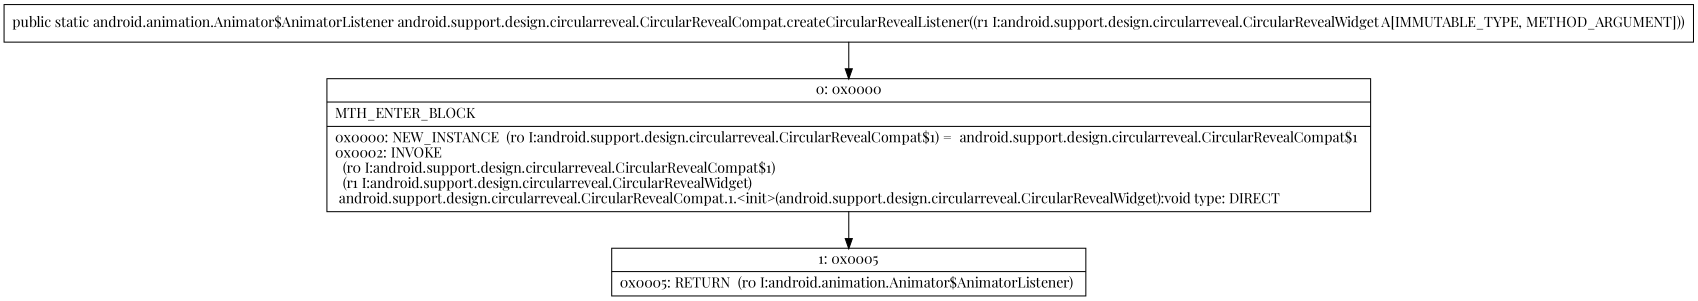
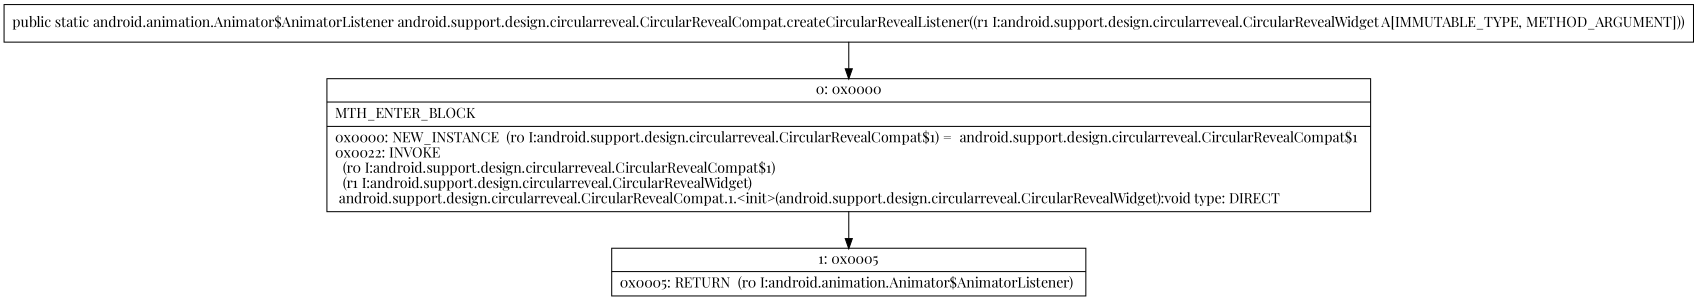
node "0: 0x0000": text "0x0002: INVOKE" -> "0x0022: INVOKE"
